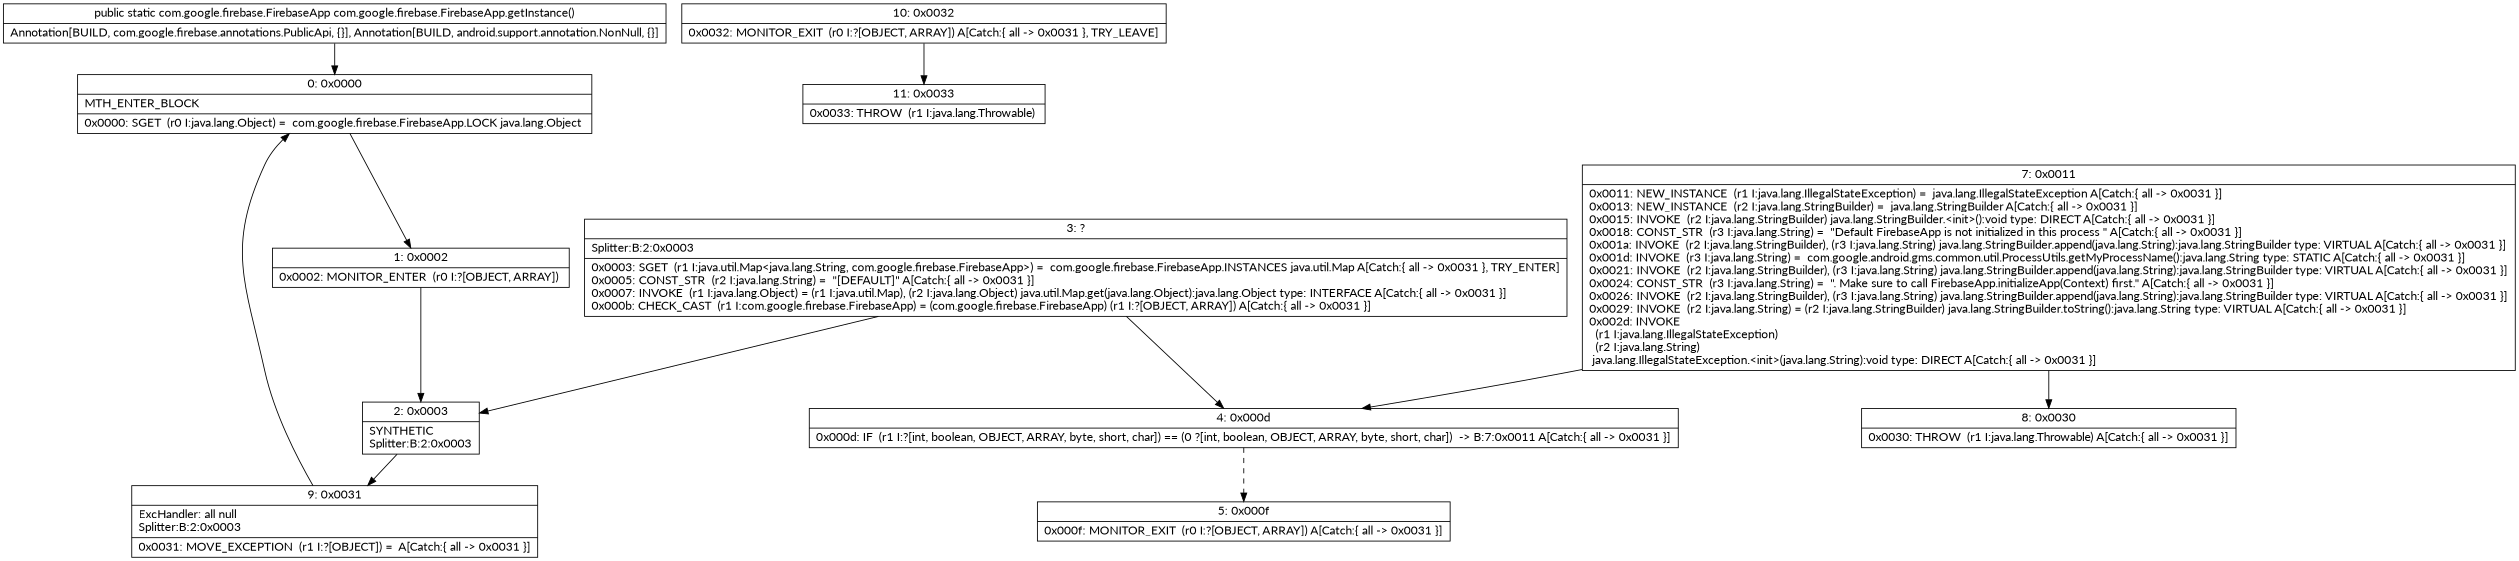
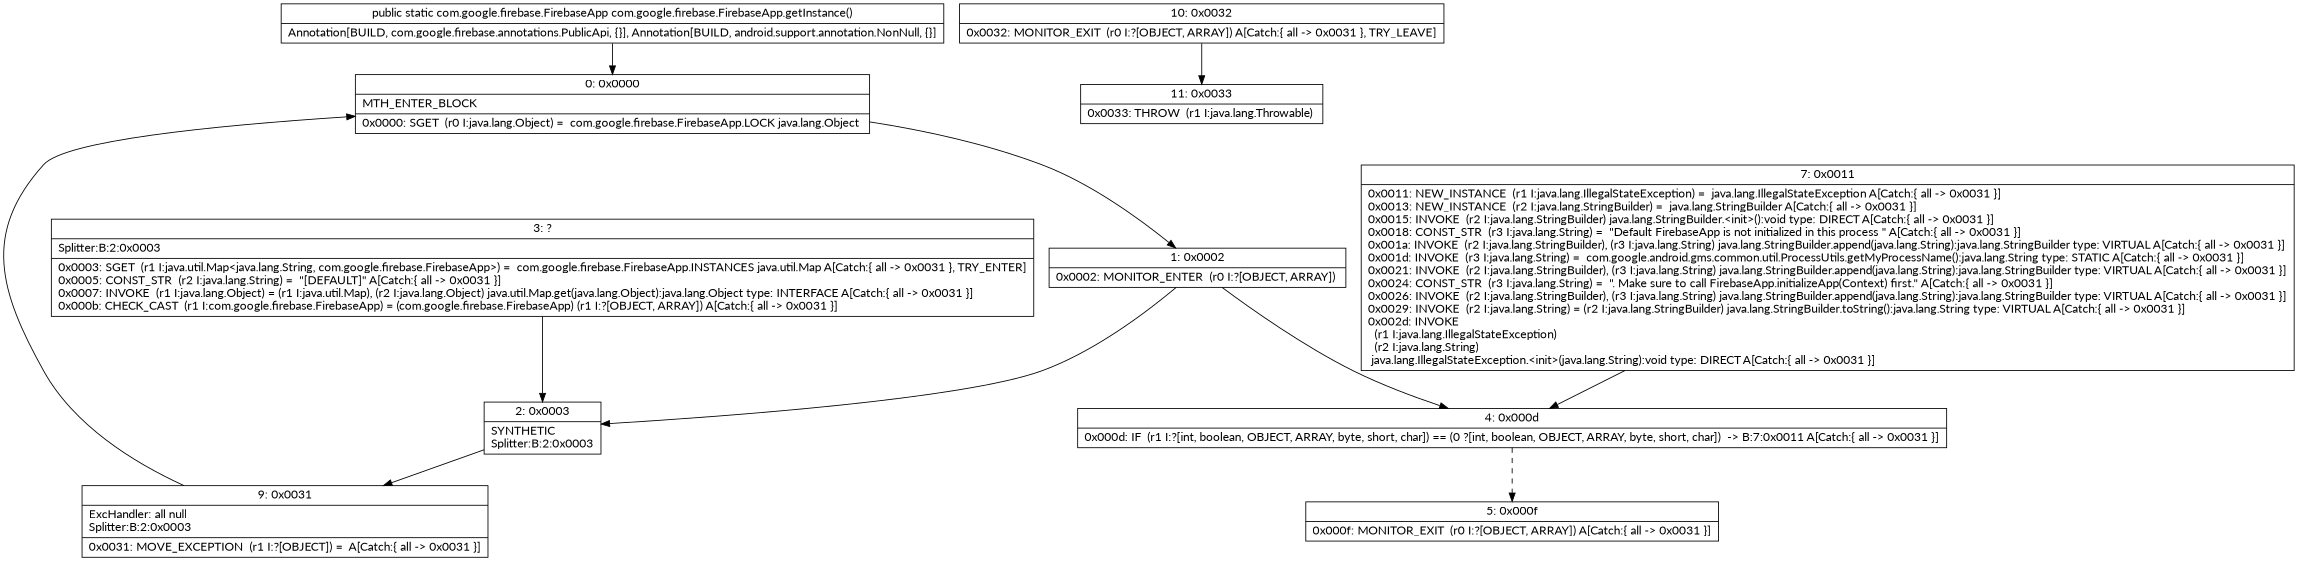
edge "3: ?" -> "4: 0x000d": now "1: 0x0002" -> "4: 0x000d"
node "8: 0x0030": removed
